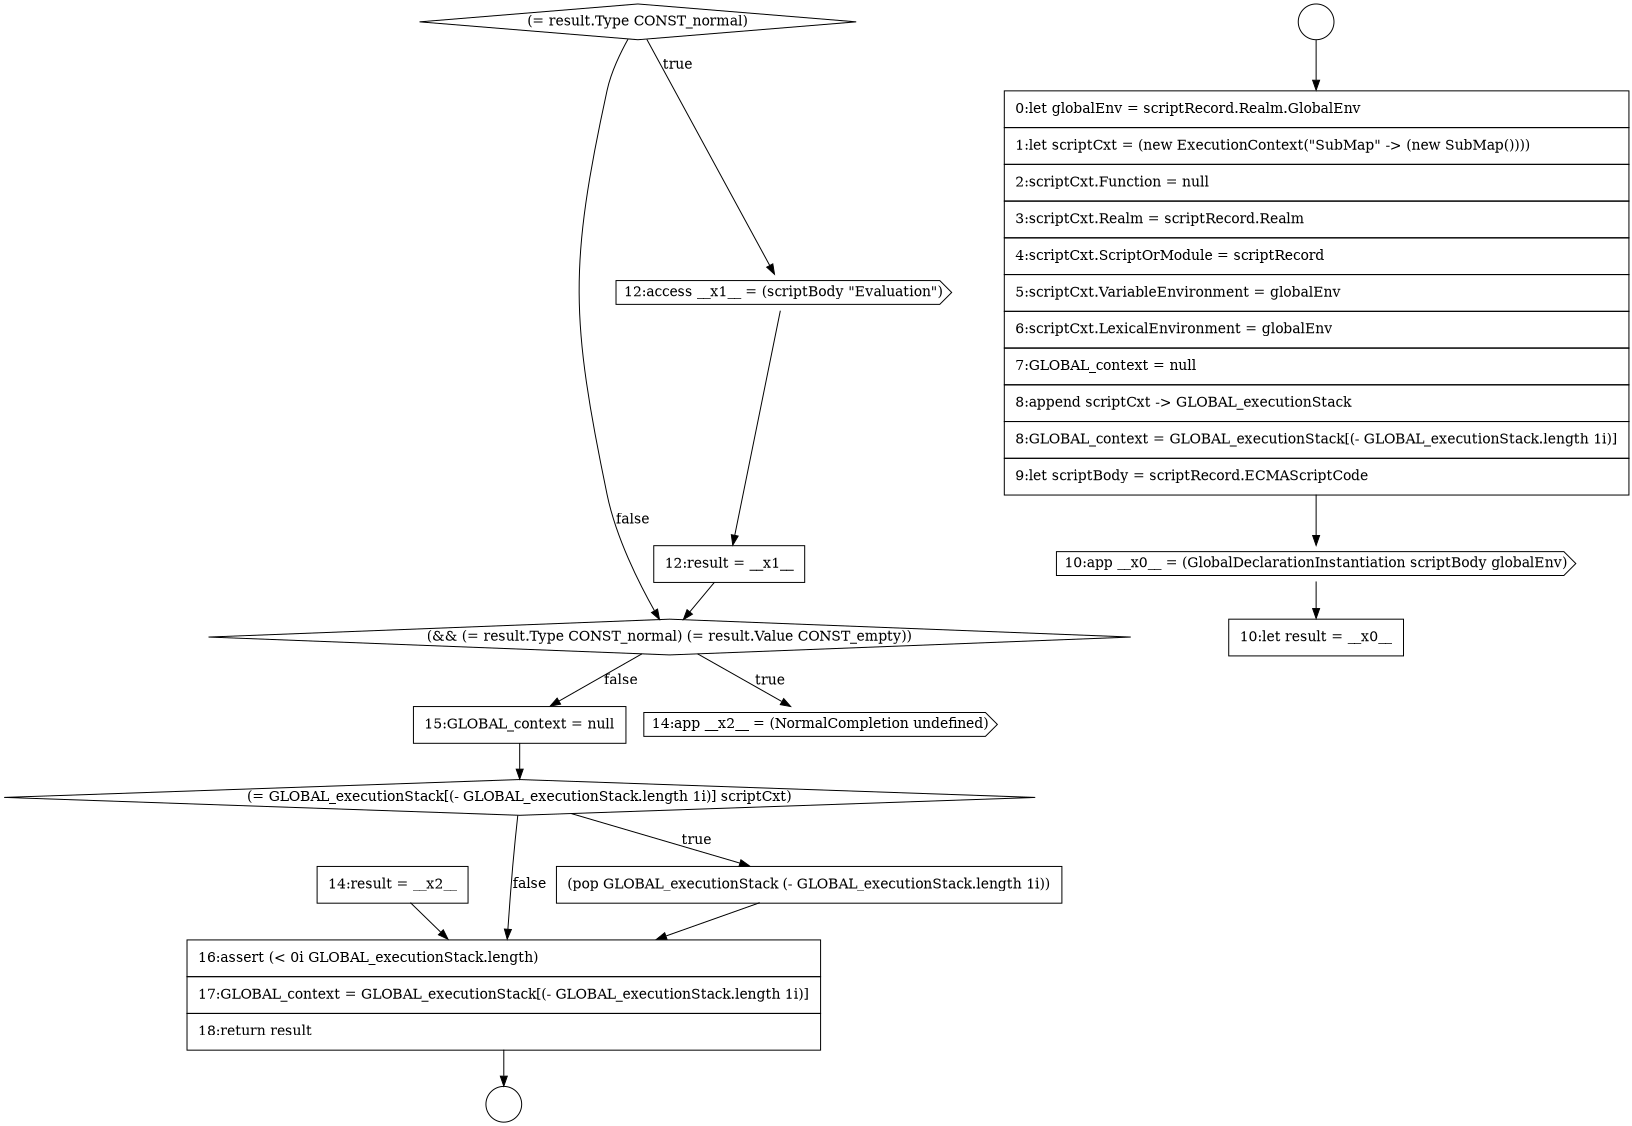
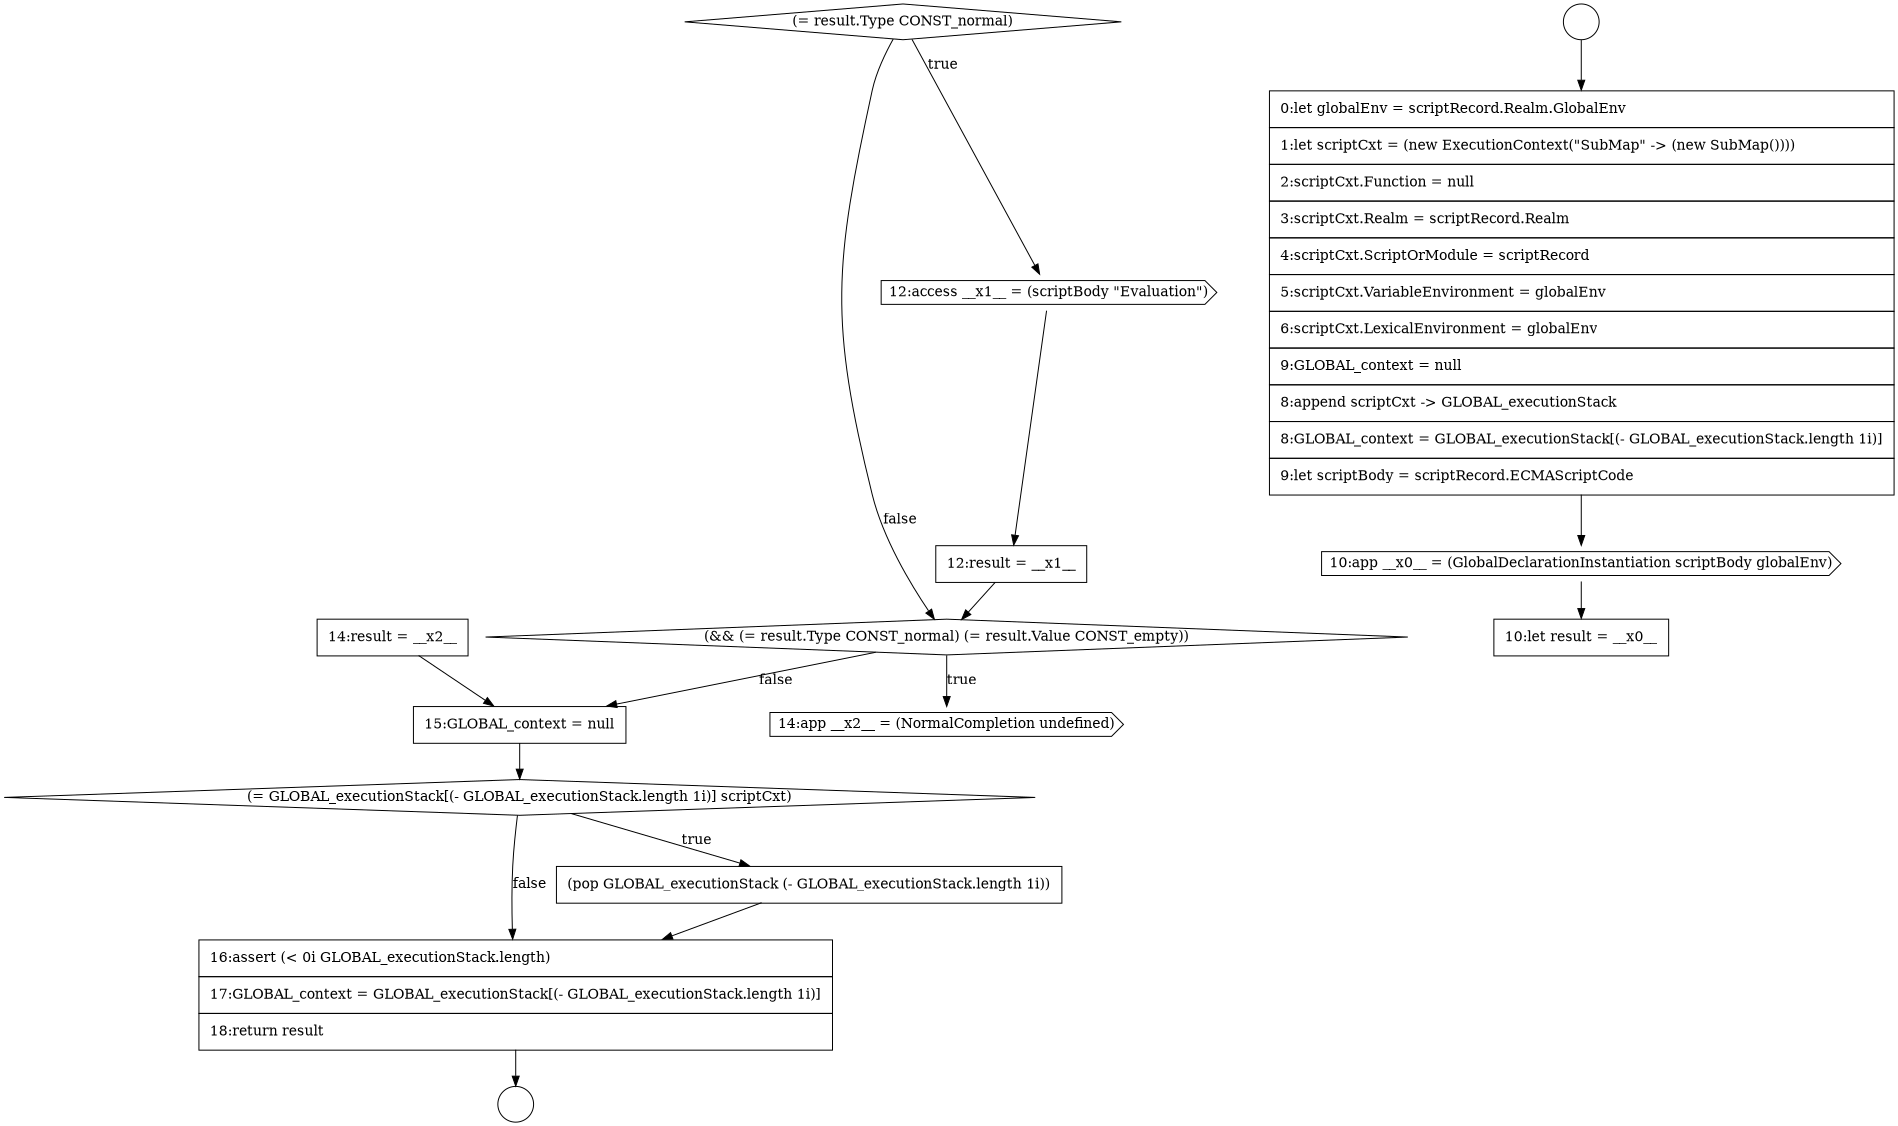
node "0:let globalEnv = scriptRecord.Realm.GlobalEnv": text "7:GLOBAL_context = null" -> "9:GLOBAL_context = null"
edge "14:result = __x2__" -> "16:assert (< 0i GLOBAL_executionStack.length)": now "14:result = __x2__" -> "15:GLOBAL_context = null"
